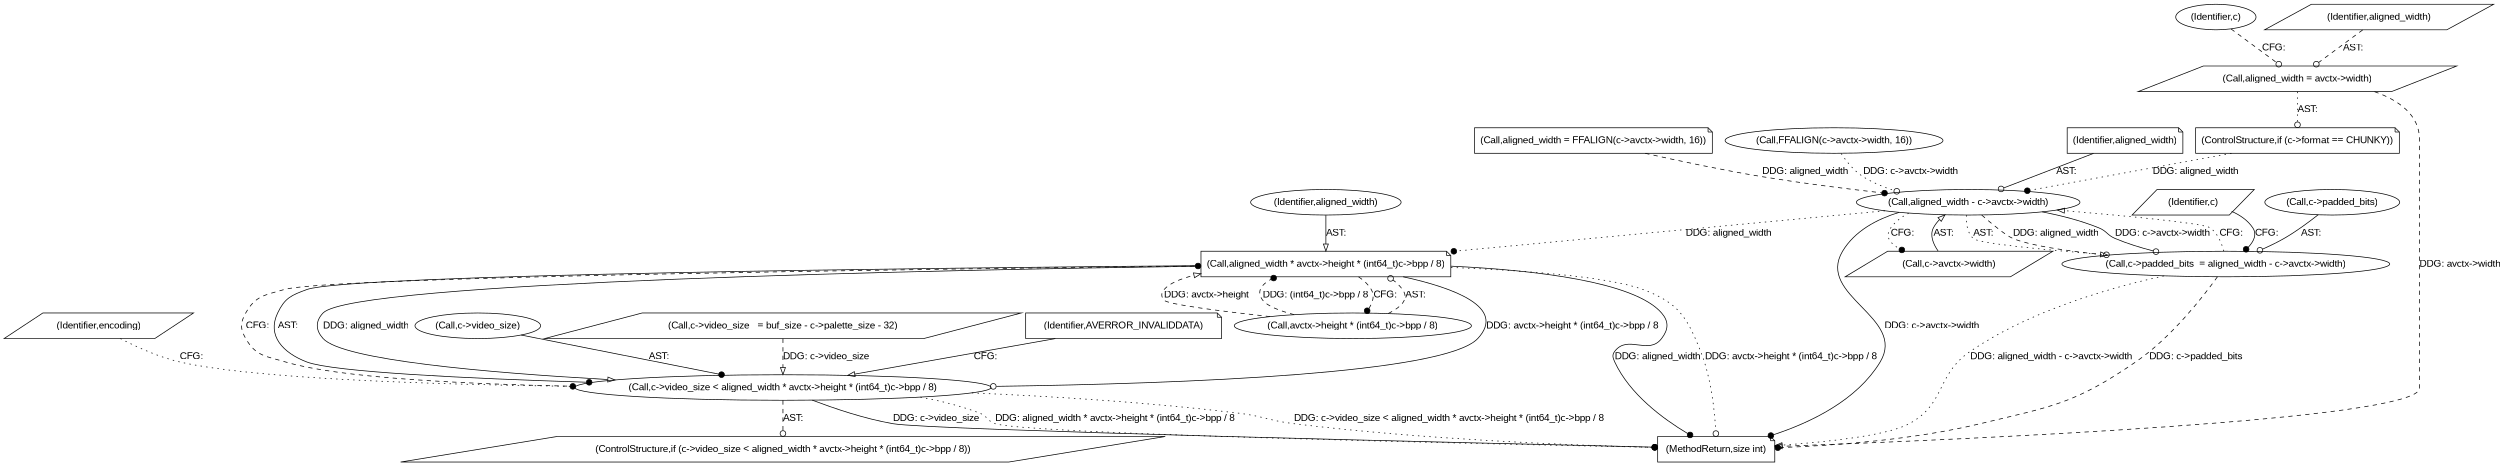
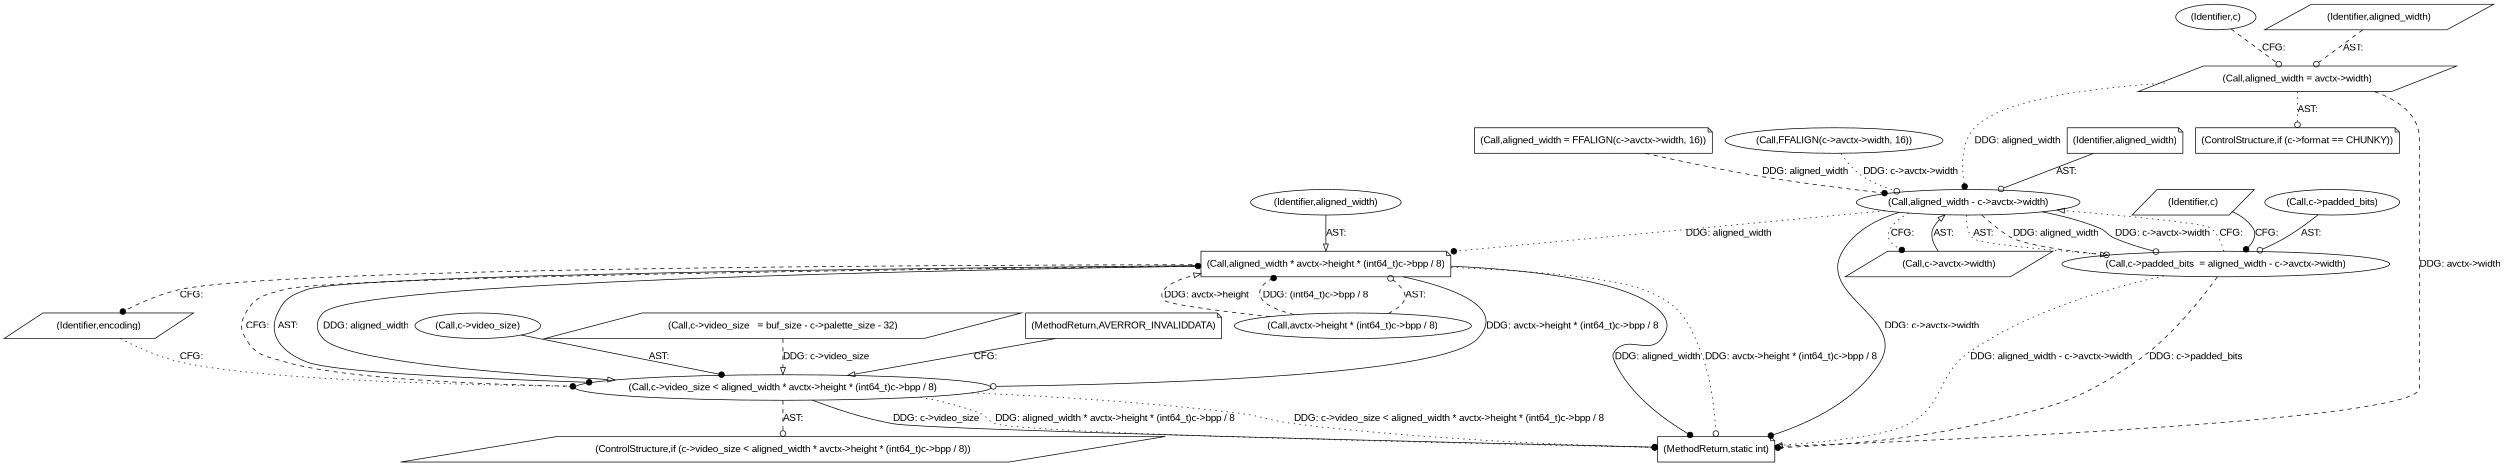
edge "(ControlStructure,if (c->format == CHUNKY))" -> "(Call,aligned_width - c->avctx->width)": now "(Call,aligned_width = avctx->width)" -> "(Call,aligned_width - c->avctx->width)"
edge "(Call,aligned_width * avctx->height * (int64_t)c->bpp / 8)" -> "(Call,avctx->height * (int64_t)c->bpp / 8)": now "(Call,aligned_width * avctx->height * (int64_t)c->bpp / 8)" -> "(Identifier,encoding)"
node "(Identifier,AVERROR_INVALIDDATA)": label "(Identifier,AVERROR_INVALIDDATA)" -> "(MethodReturn,AVERROR_INVALIDDATA)"
node "(MethodReturn,size int)": label "(MethodReturn,size int)" -> "(MethodReturn,static int)"
